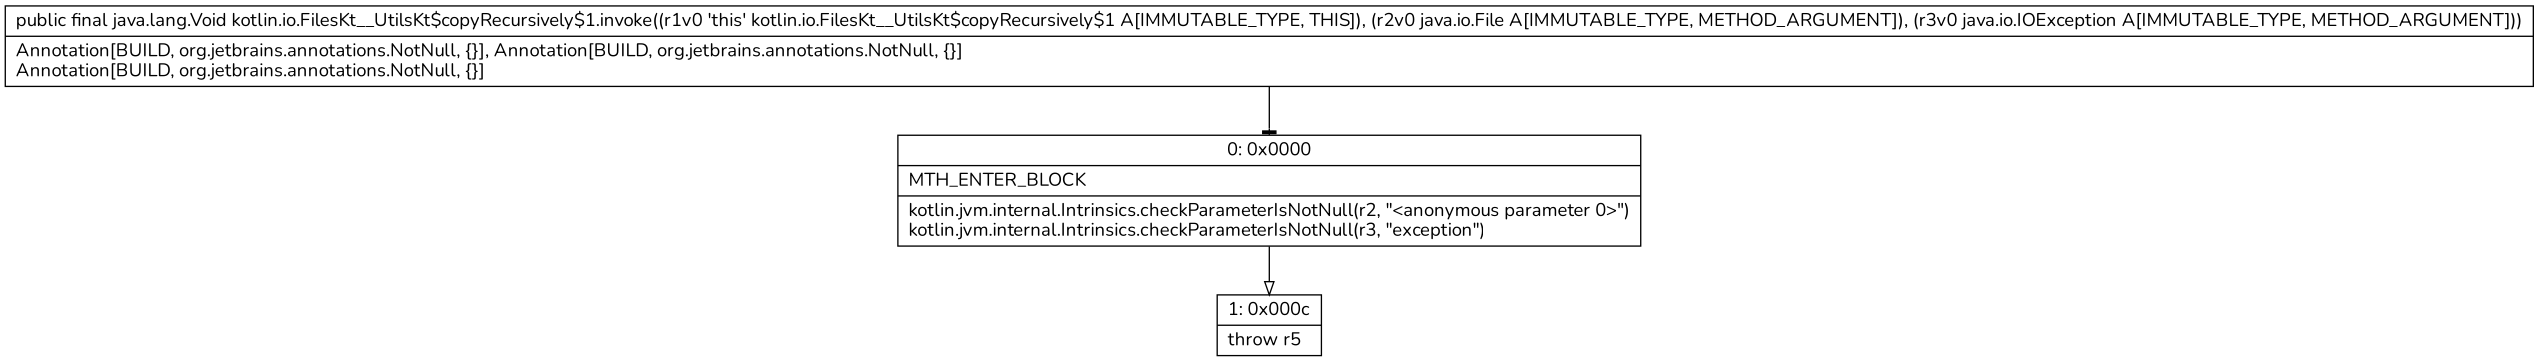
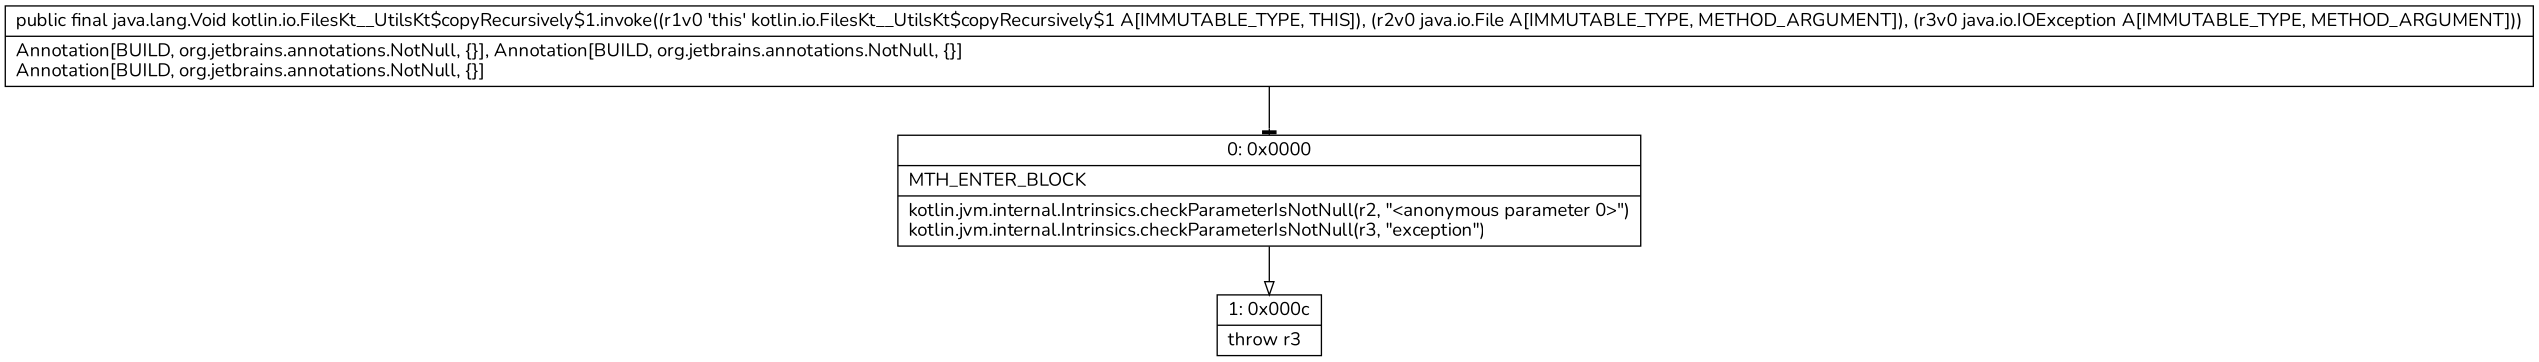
node "1: 0x000c": text "throw r5" -> "throw r3"
